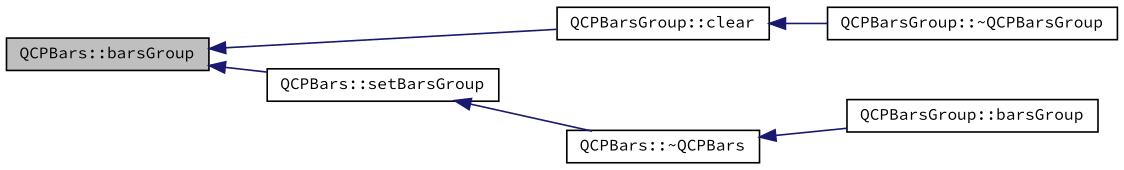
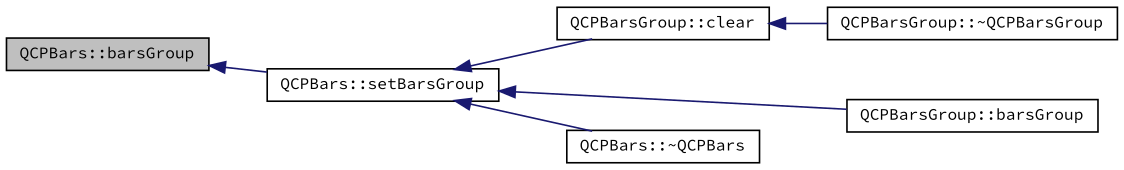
edge "QCPBarsGroup::clear" -> "QCPBars::barsGroup": now "QCPBarsGroup::clear" -> "QCPBars::setBarsGroup"
edge "QCPBarsGroup::barsGroup" -> "QCPBars::~QCPBars": now "QCPBarsGroup::barsGroup" -> "QCPBars::setBarsGroup"
